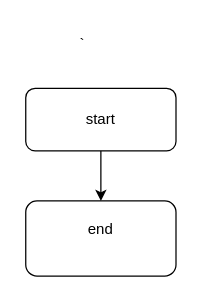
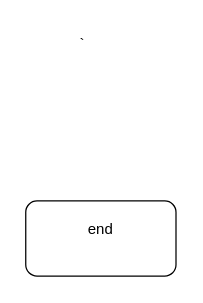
node "start": removed
edge "start" -> "end": removed
